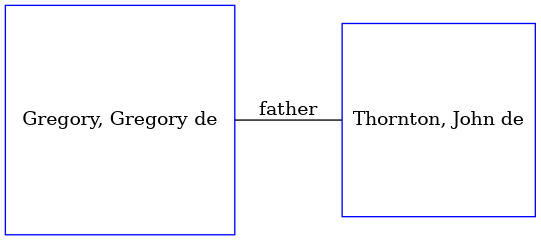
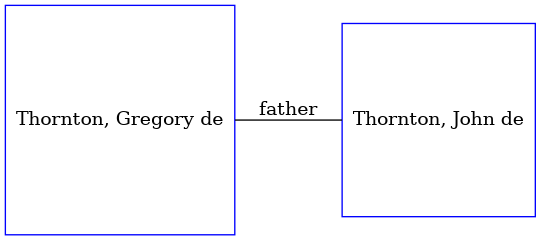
node "Gregory, Gregory de": label "Gregory, Gregory de" -> "Thornton, Gregory de"
